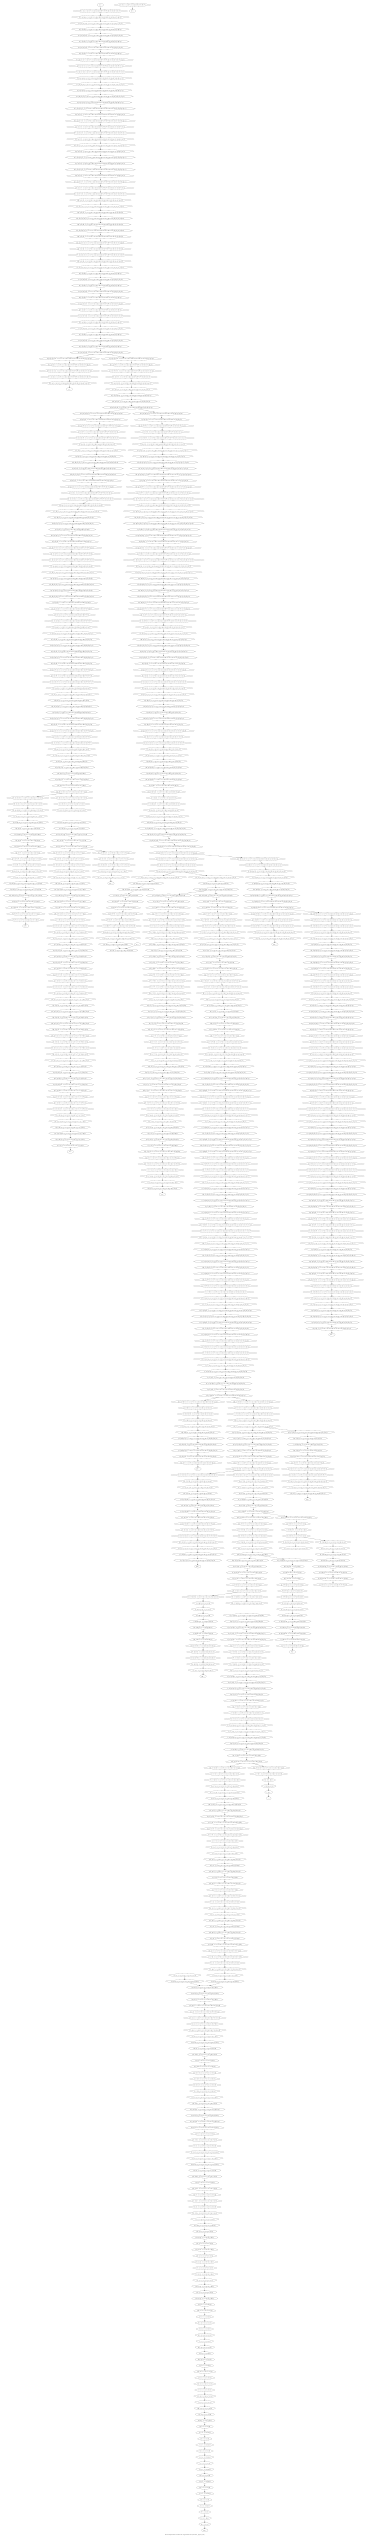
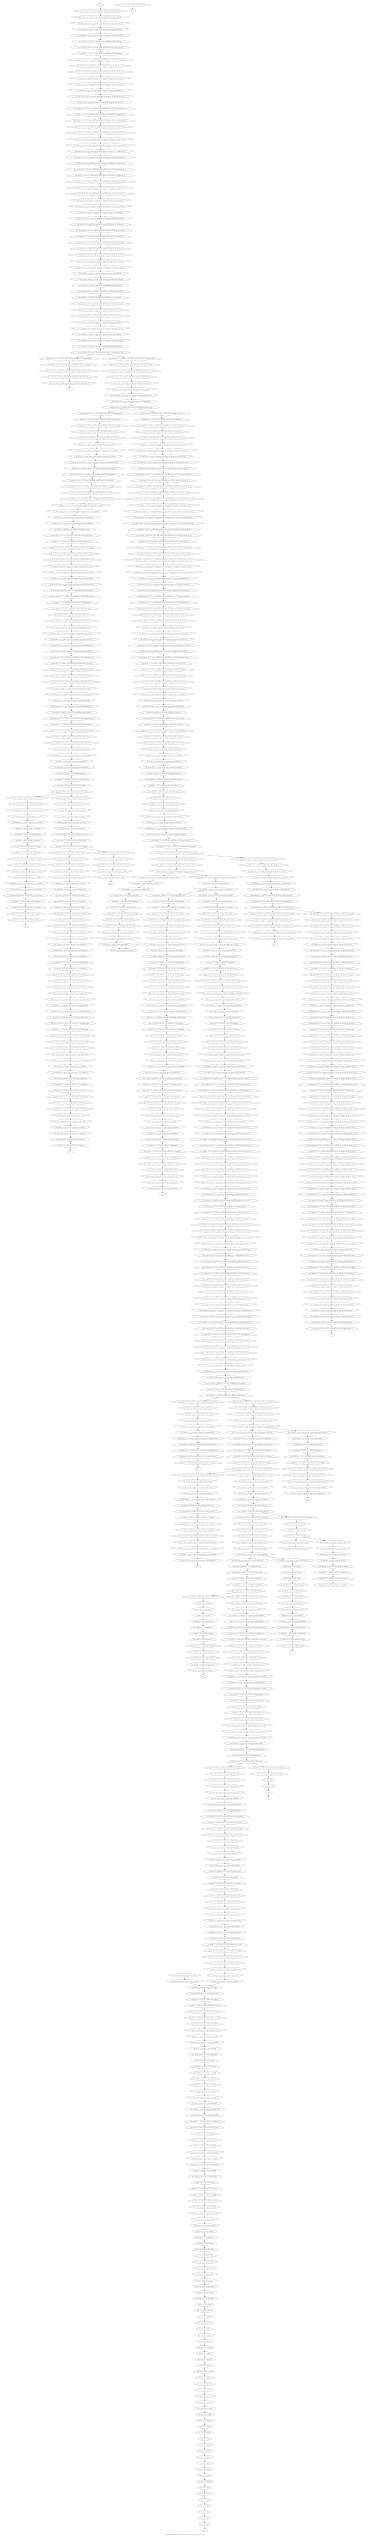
node "527 | 101 129 : 0 1 4 5 8 9 10 11 40 41 74 75 82 83": added
node "693 | 57 354 : 0 1 4 5 8 9 10 11 12 13 26 27 40 41 82 83": added
